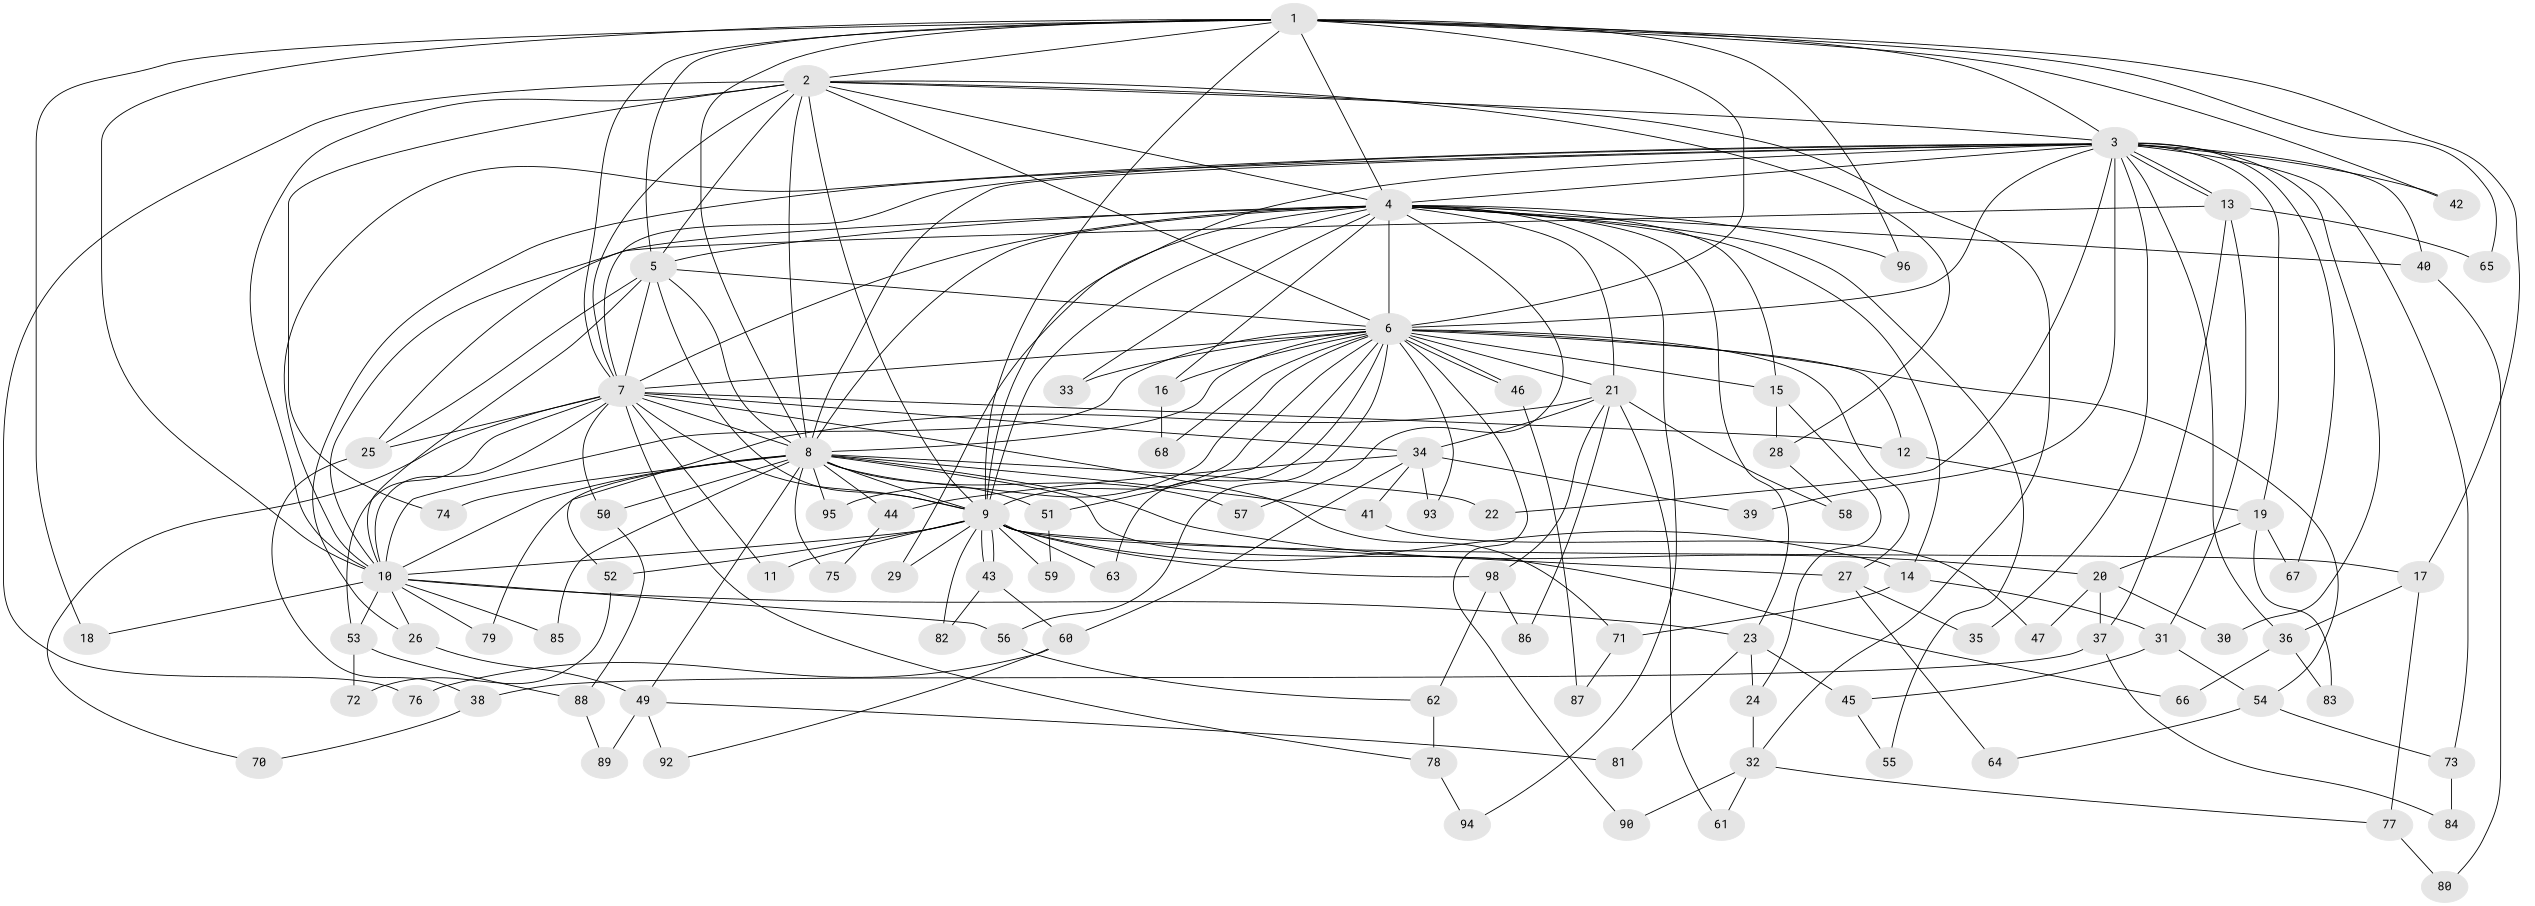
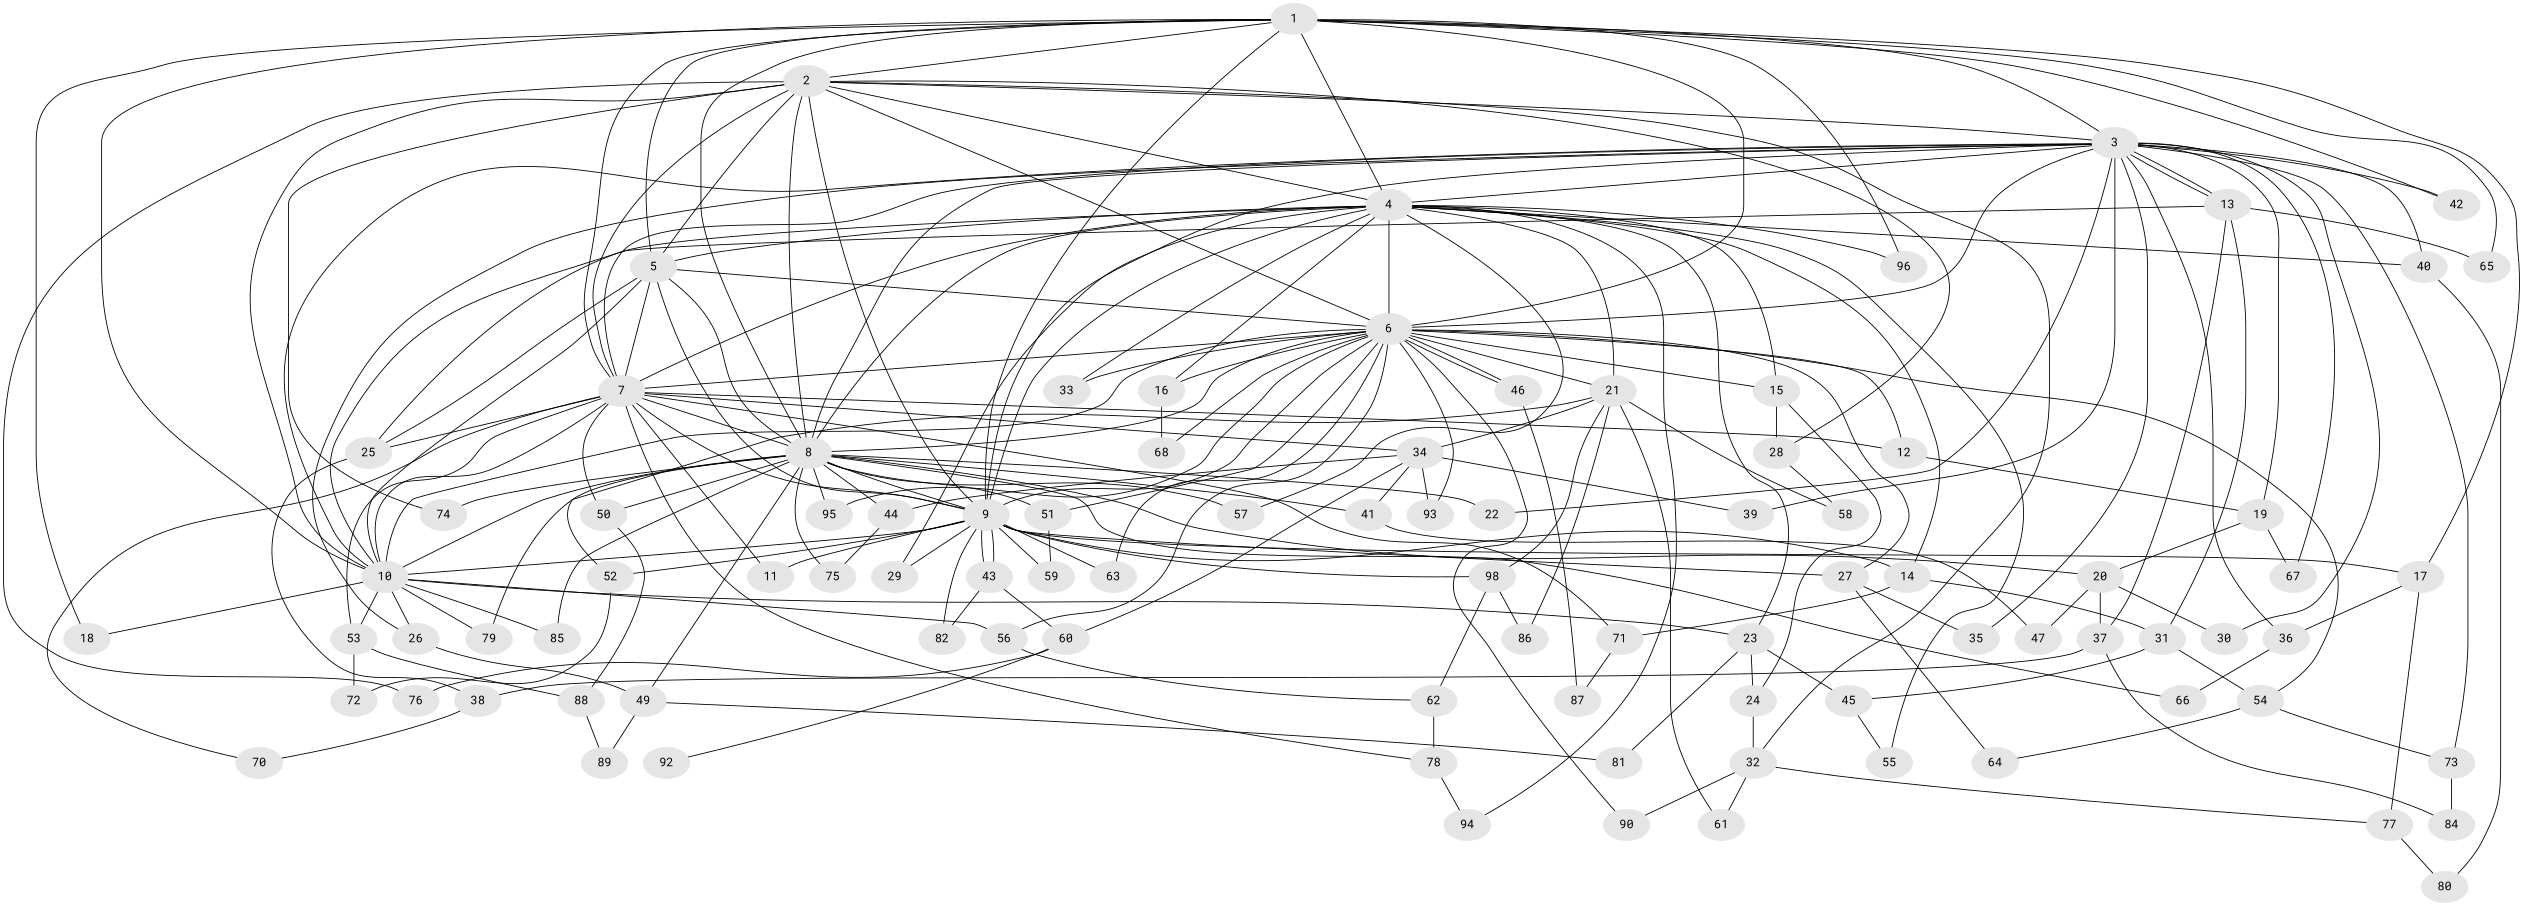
node "83": removed
edge "49" -- "92": removed
